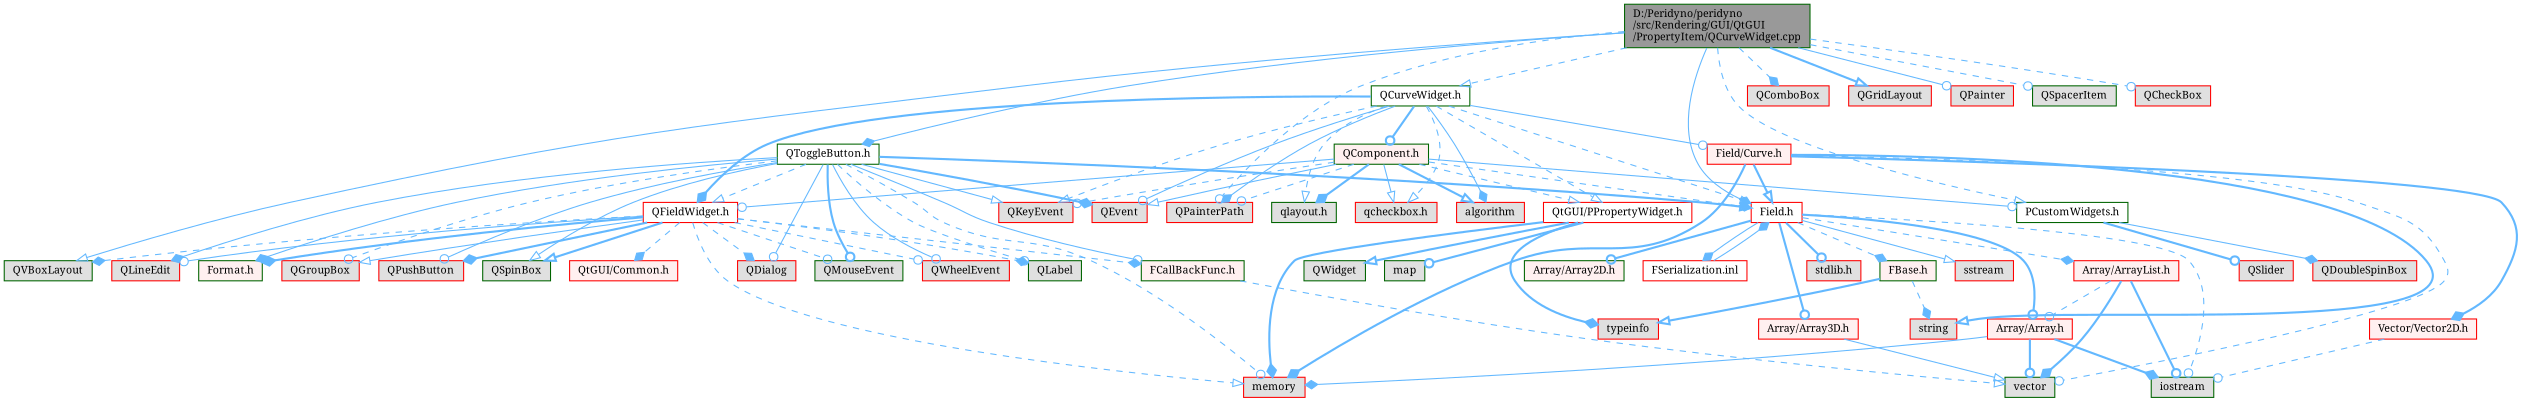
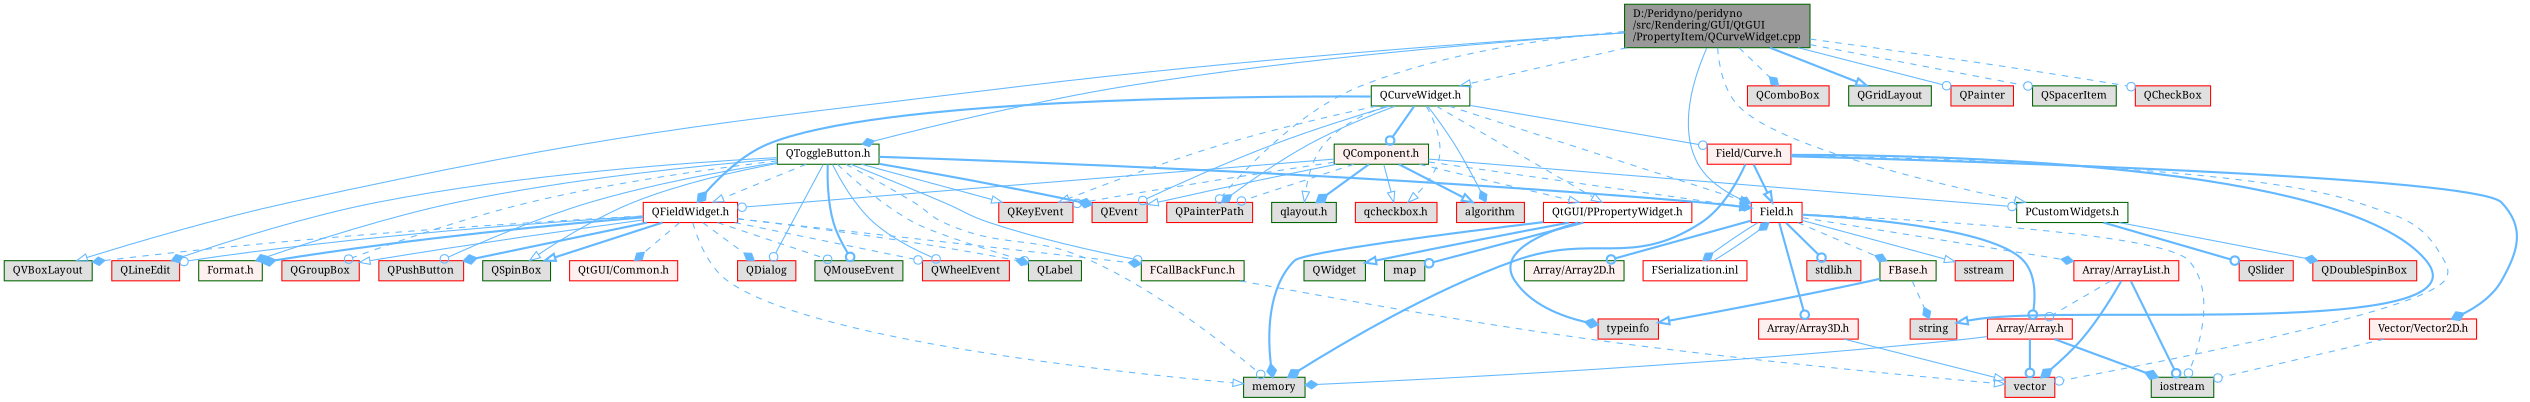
node "QGridLayout": color red -> darkgreen
node "memory": color red -> darkgreen
node "vector": color darkgreen -> red
